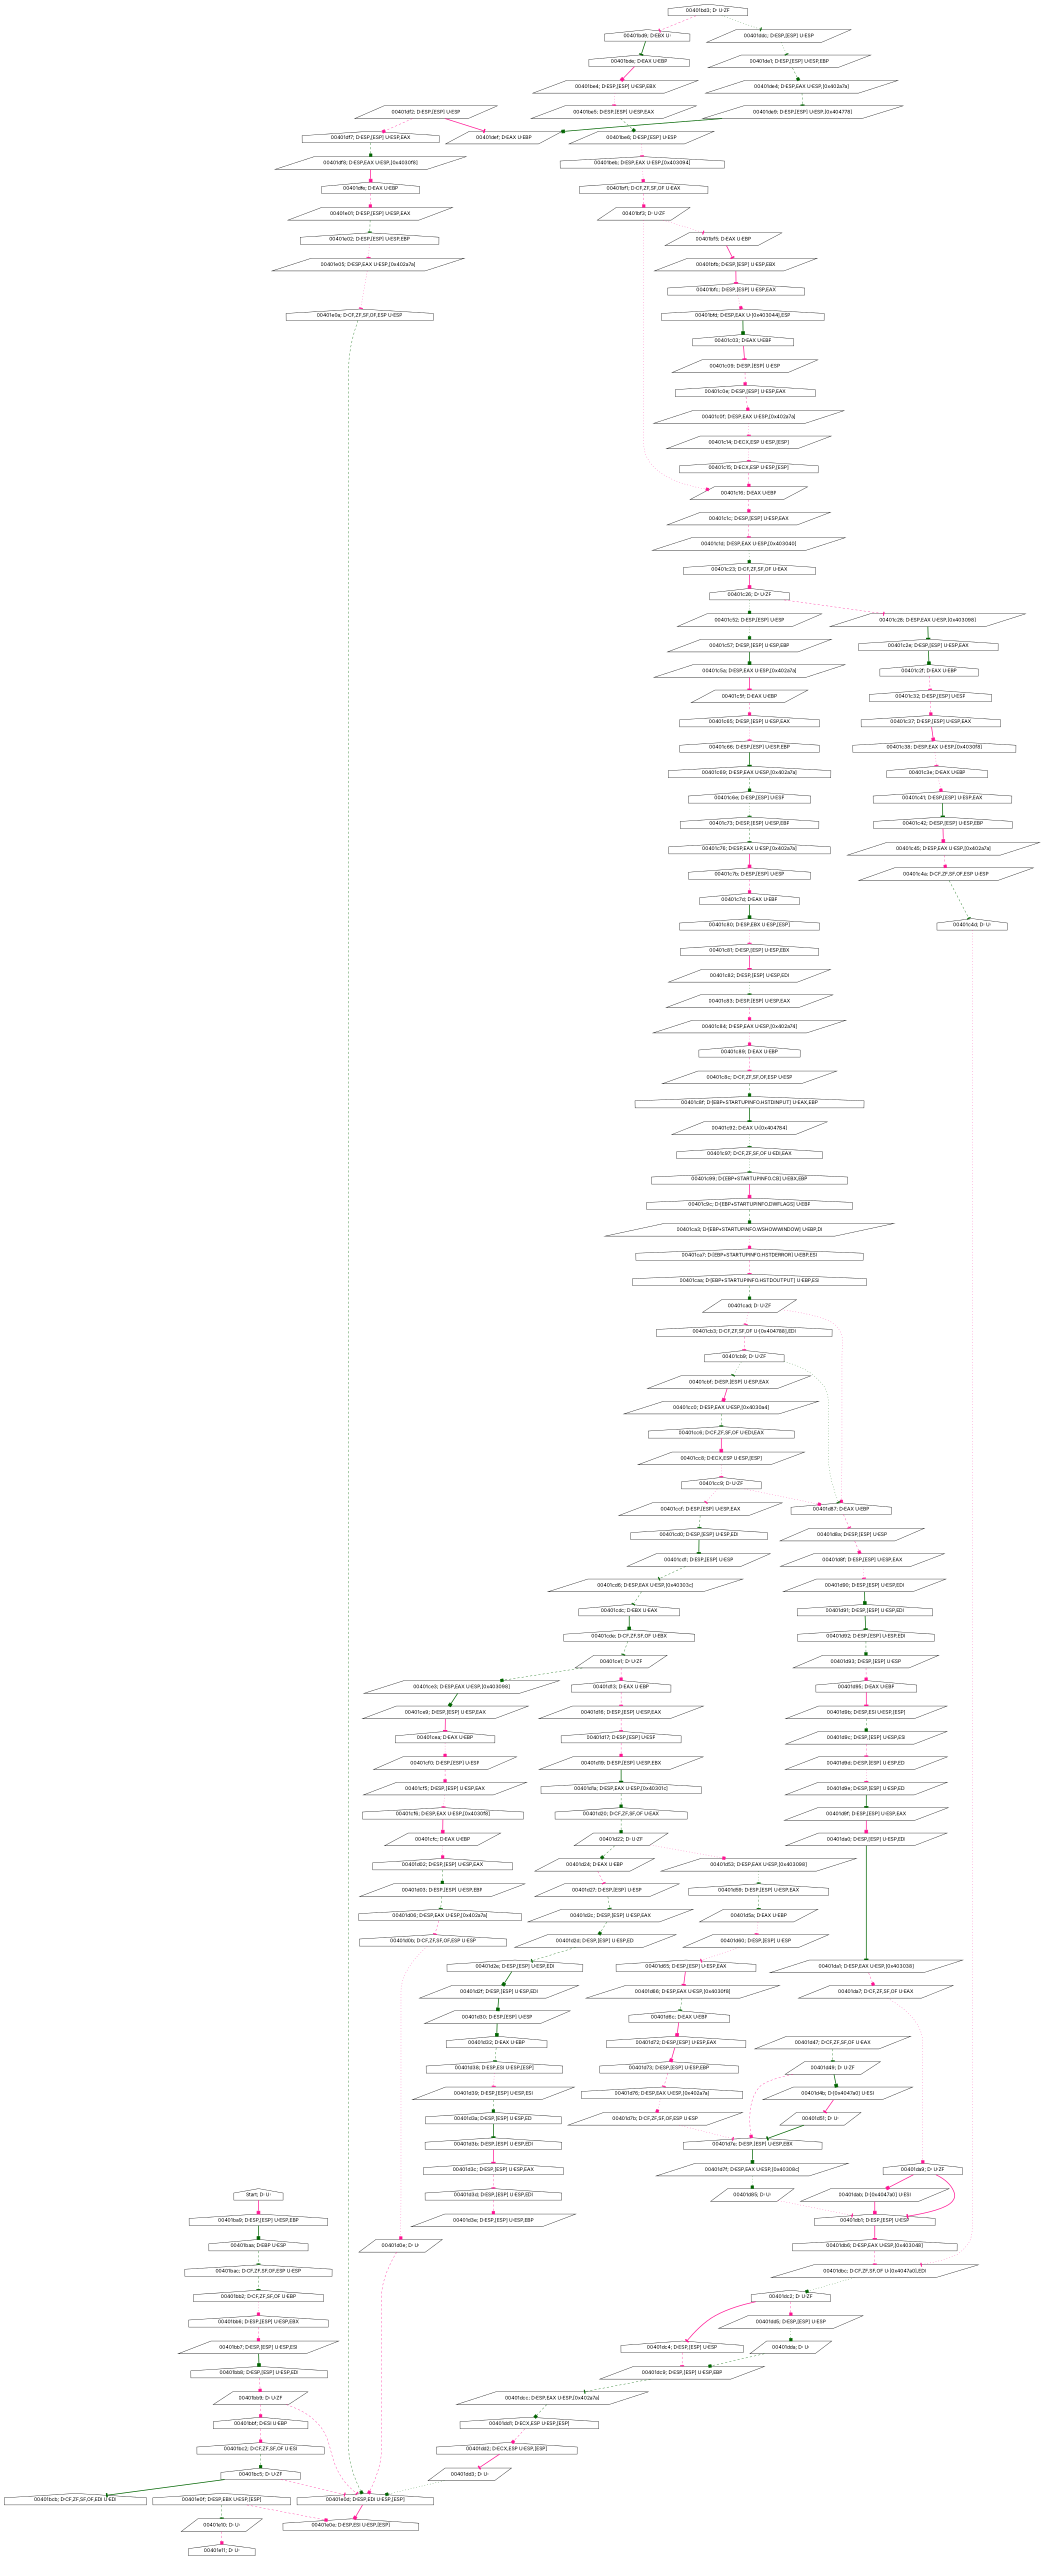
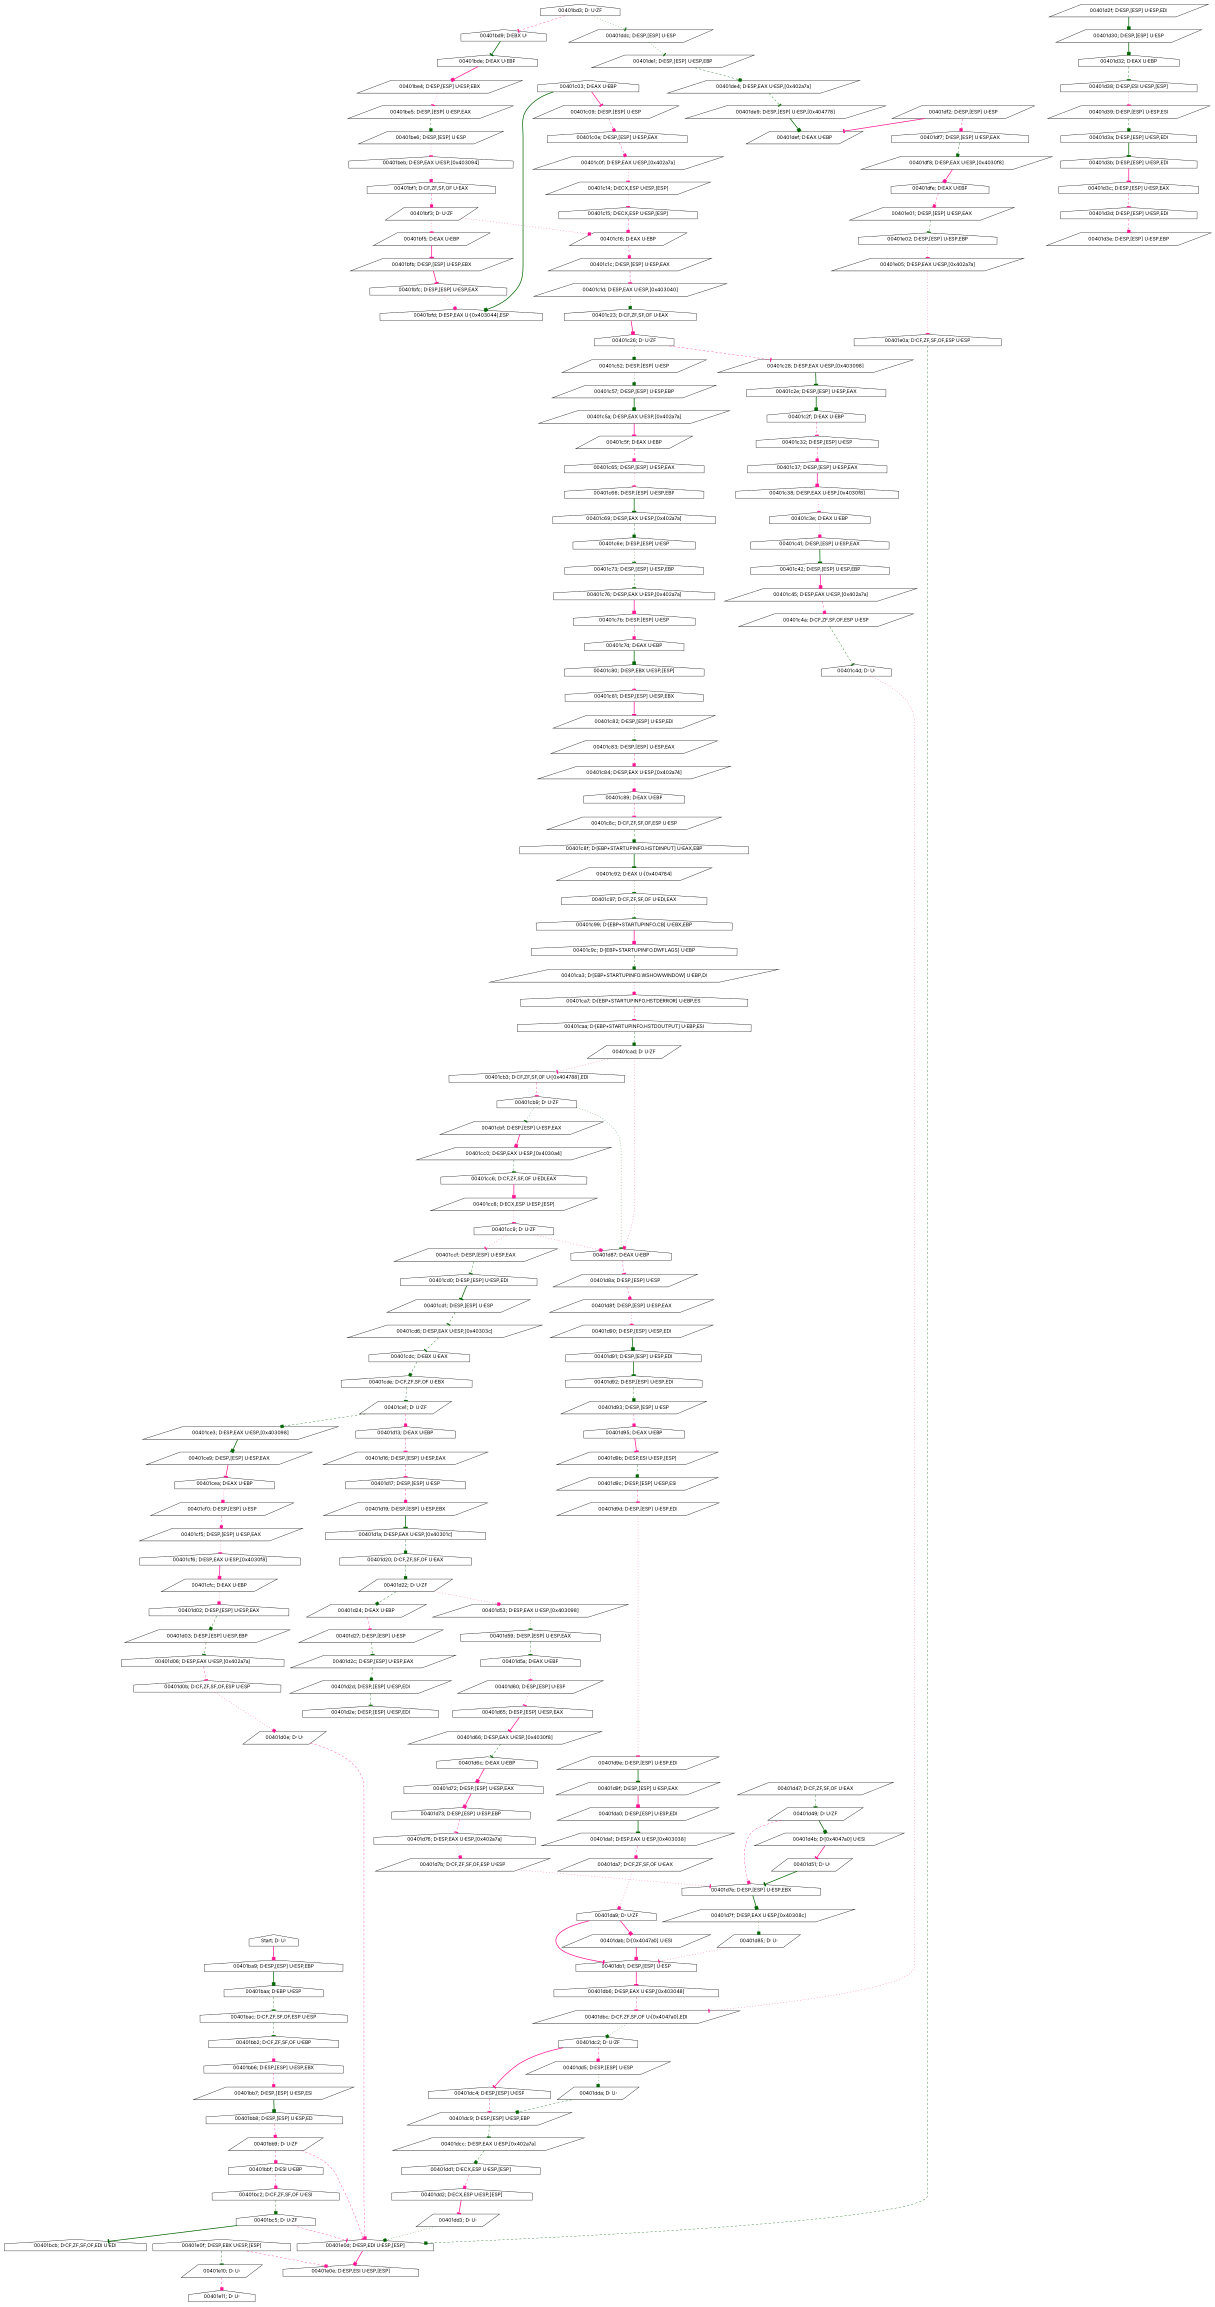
edge "00401bfd; D:ESP,EAX U:[0x403044],ESP" -> "00401c03; D:EAX U:EBP": reversed
edge "00401cdc; D:EBX U:EAX" -> "00401cde; D:CF,ZF,SF,OF U:EBX": style bold -> dashed
node "00401d5a; D:EAX U:EBP": shape parallelogram -> house
edge "00401d2e; D:ESP,[ESP] U:ESP,EDI" -> "00401d2f; D:ESP,[ESP] U:ESP,EDI": removed
